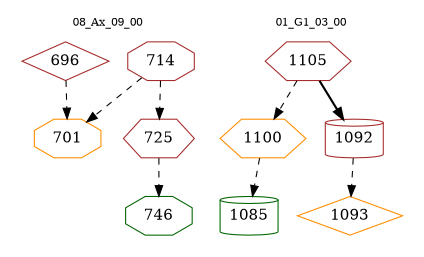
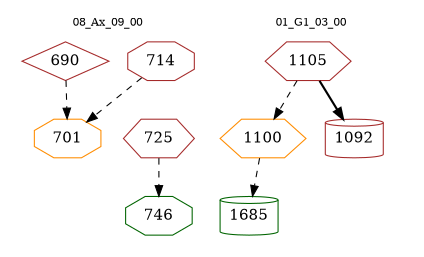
node "696": label "696" -> "690"
edge "714" -> "725": removed
node "1085": label "1085" -> "1685"
node "1093": removed
